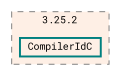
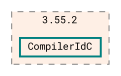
cluster "3.25.2": label "3.25.2" -> "3.55.2"
